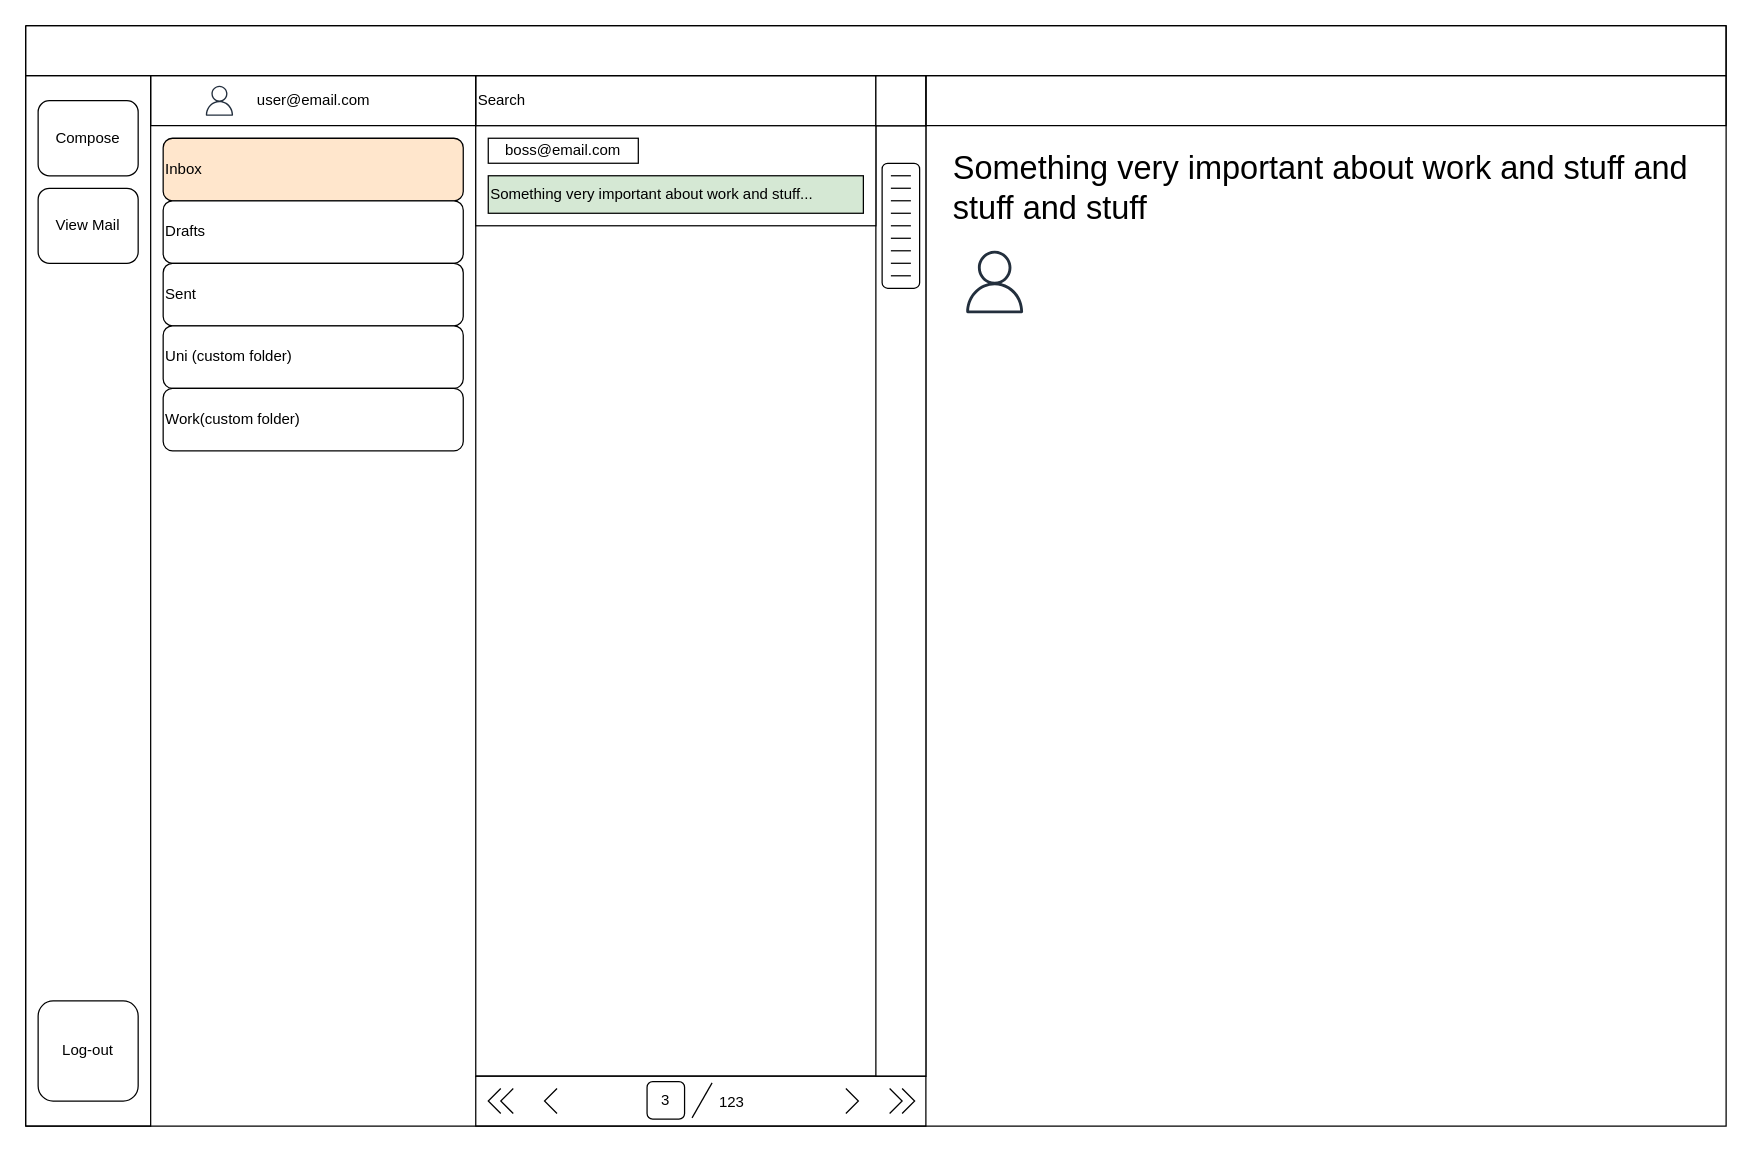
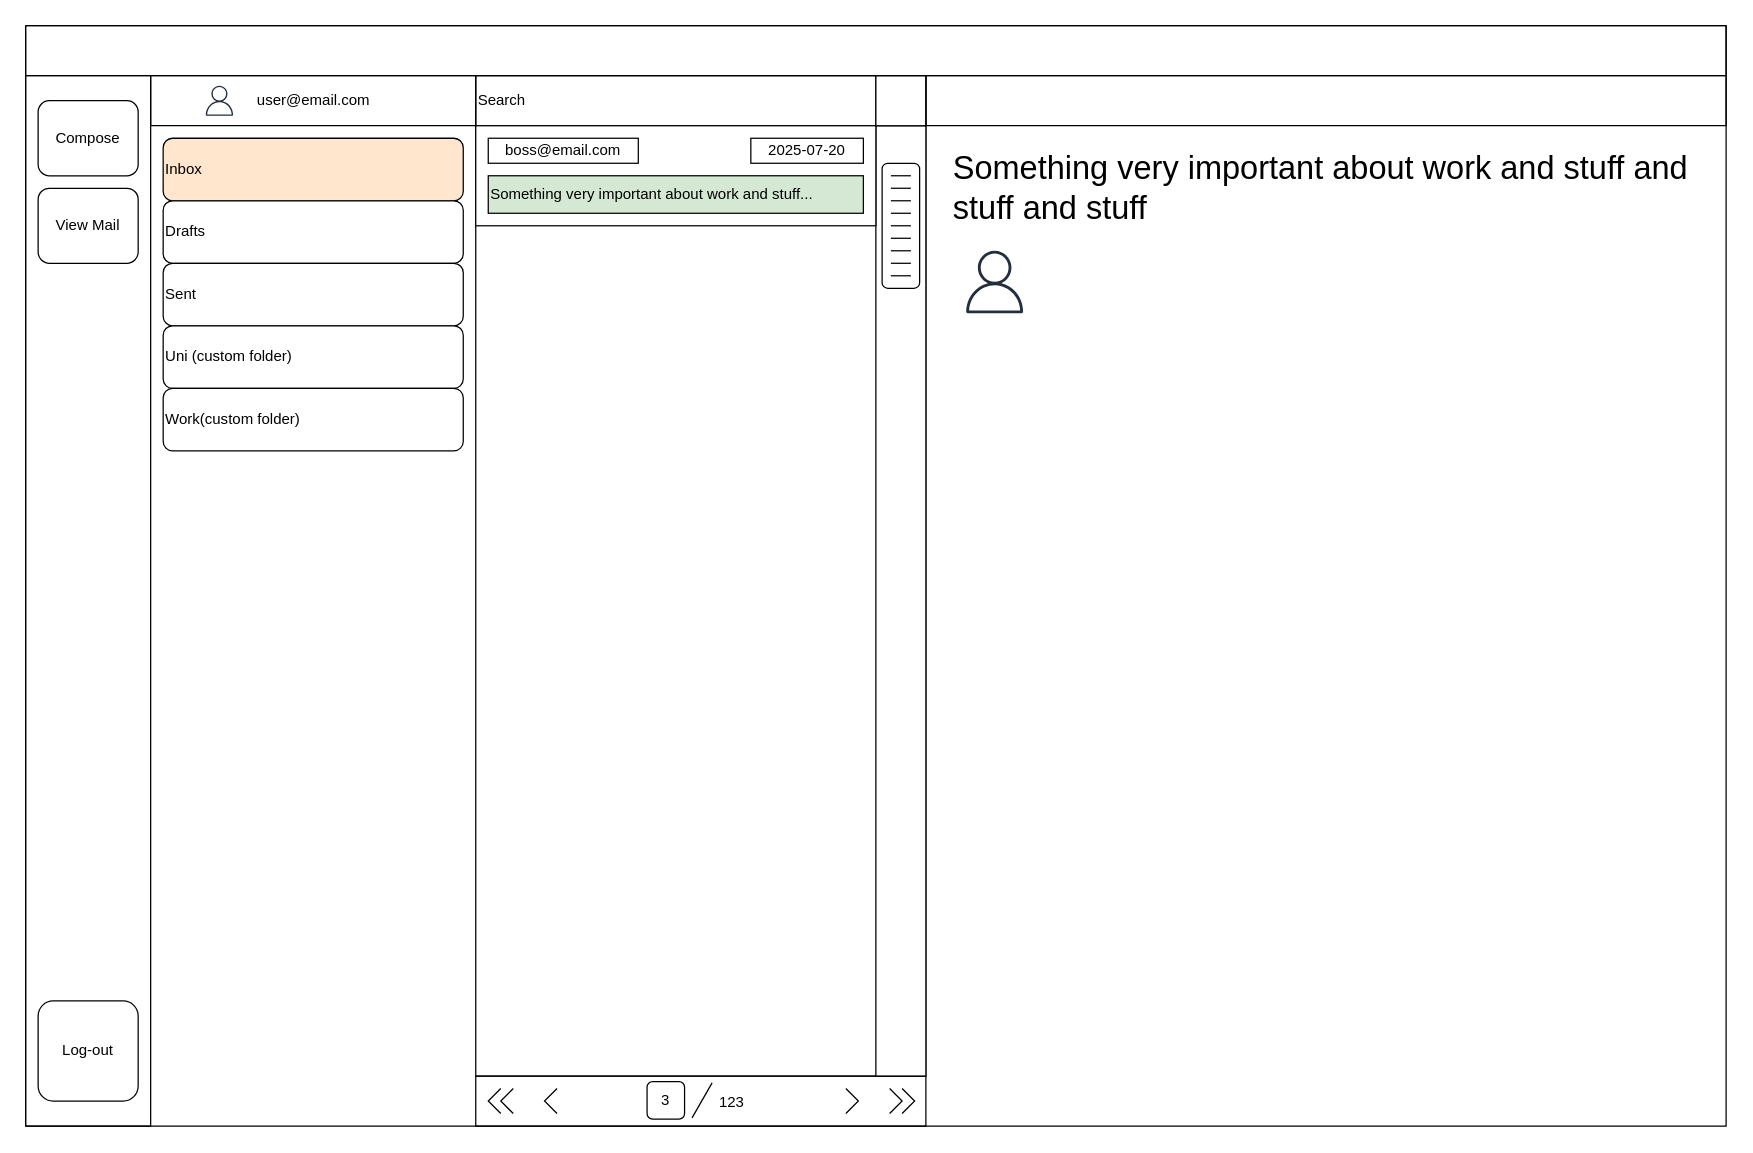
node "2025-07-20": added
